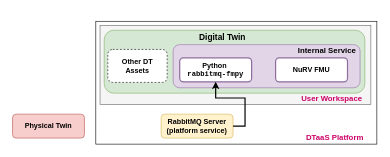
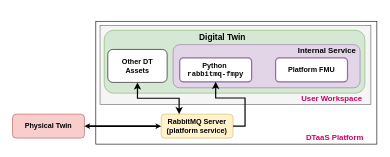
node "Other DT Assets": style dashed -> solid
node "NuRV FMU": label "NuRV FMU" -> "Platform FMU"
edge "Other DT Assets" -- "RabbitMQ Server (platform service)": added
edge "Physical Twin" -- "RabbitMQ Server (platform service)": added
